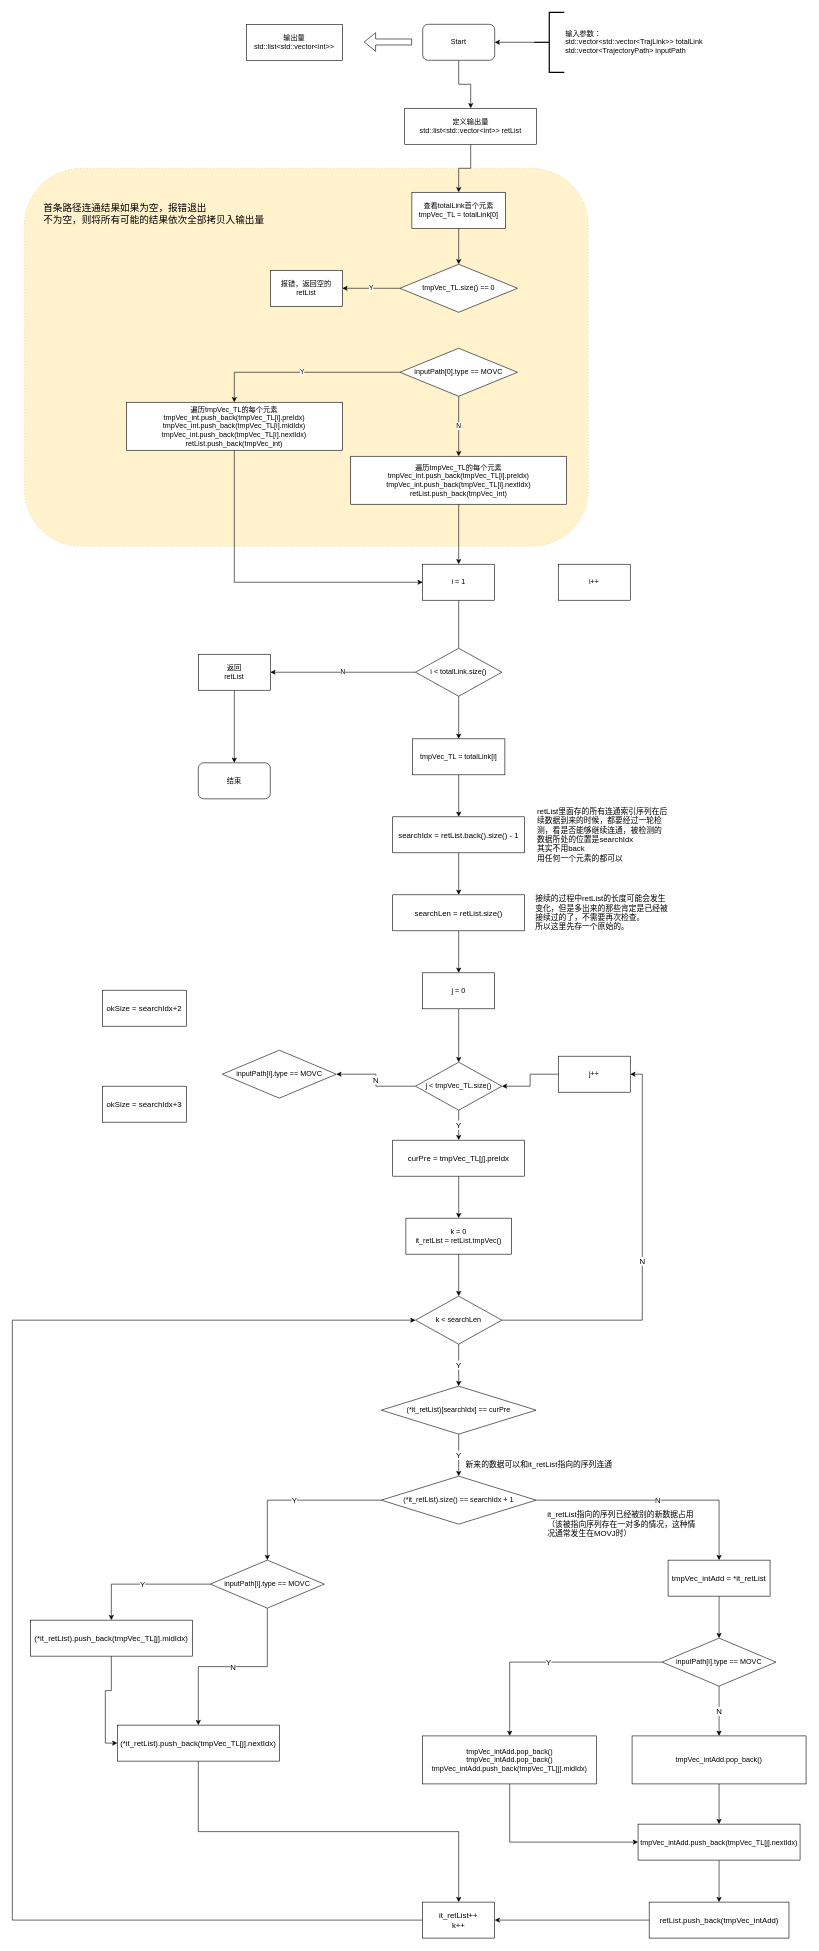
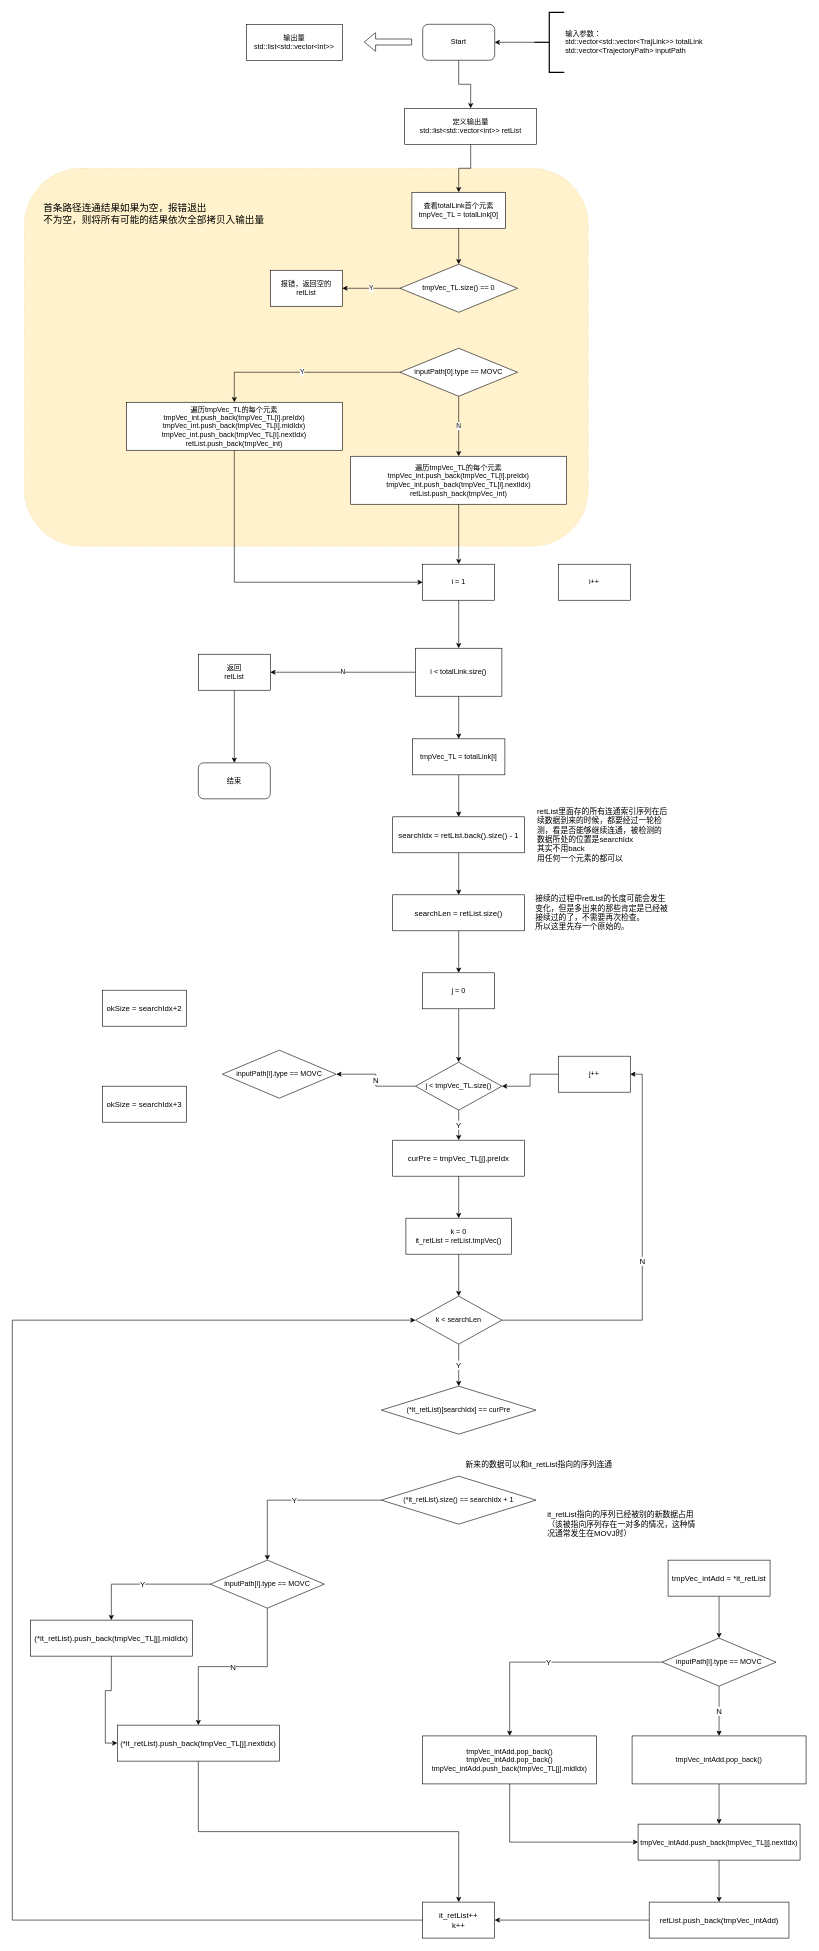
edge "i = 1" -- "i < totalLink.size()": arrowhead none -> classic
node "i < totalLink.size()": shape diamond -> rectangle
edge "(*it_retList)[searchIdx] == curPre" -> "(*it_retList).size() == searchIdx + 1": removed, label "Y"
edge "(*it_retList).size() == searchIdx + 1" -> "tmpVec_intAdd = *it_retList": removed, label "N"
